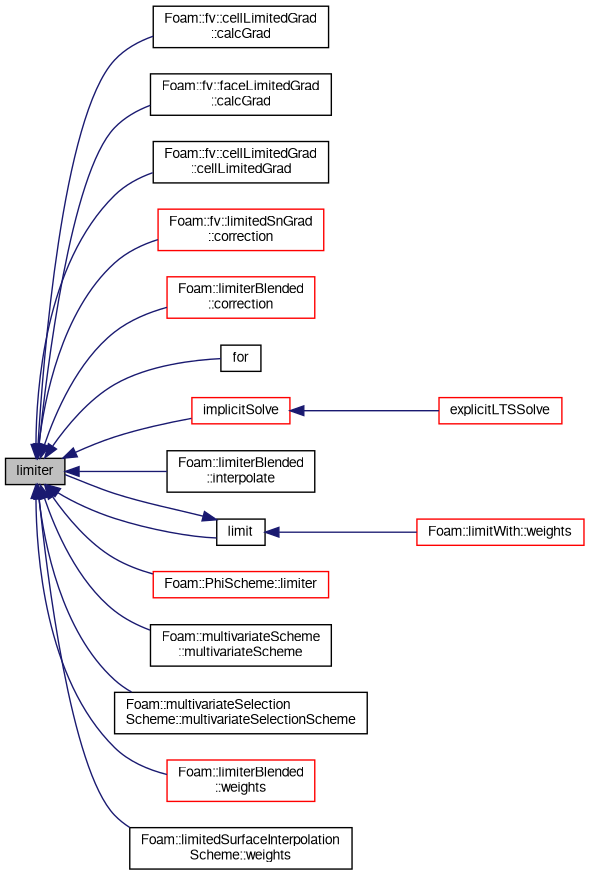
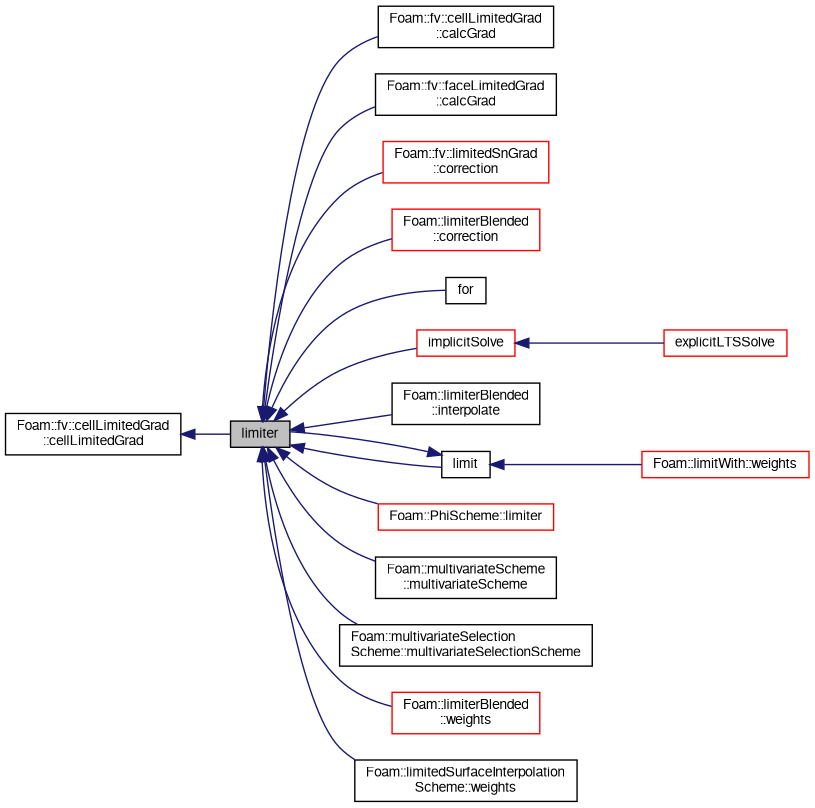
edge "Foam::fv::cellLimitedGrad ::cellLimitedGrad" -> "limiter": reversed
